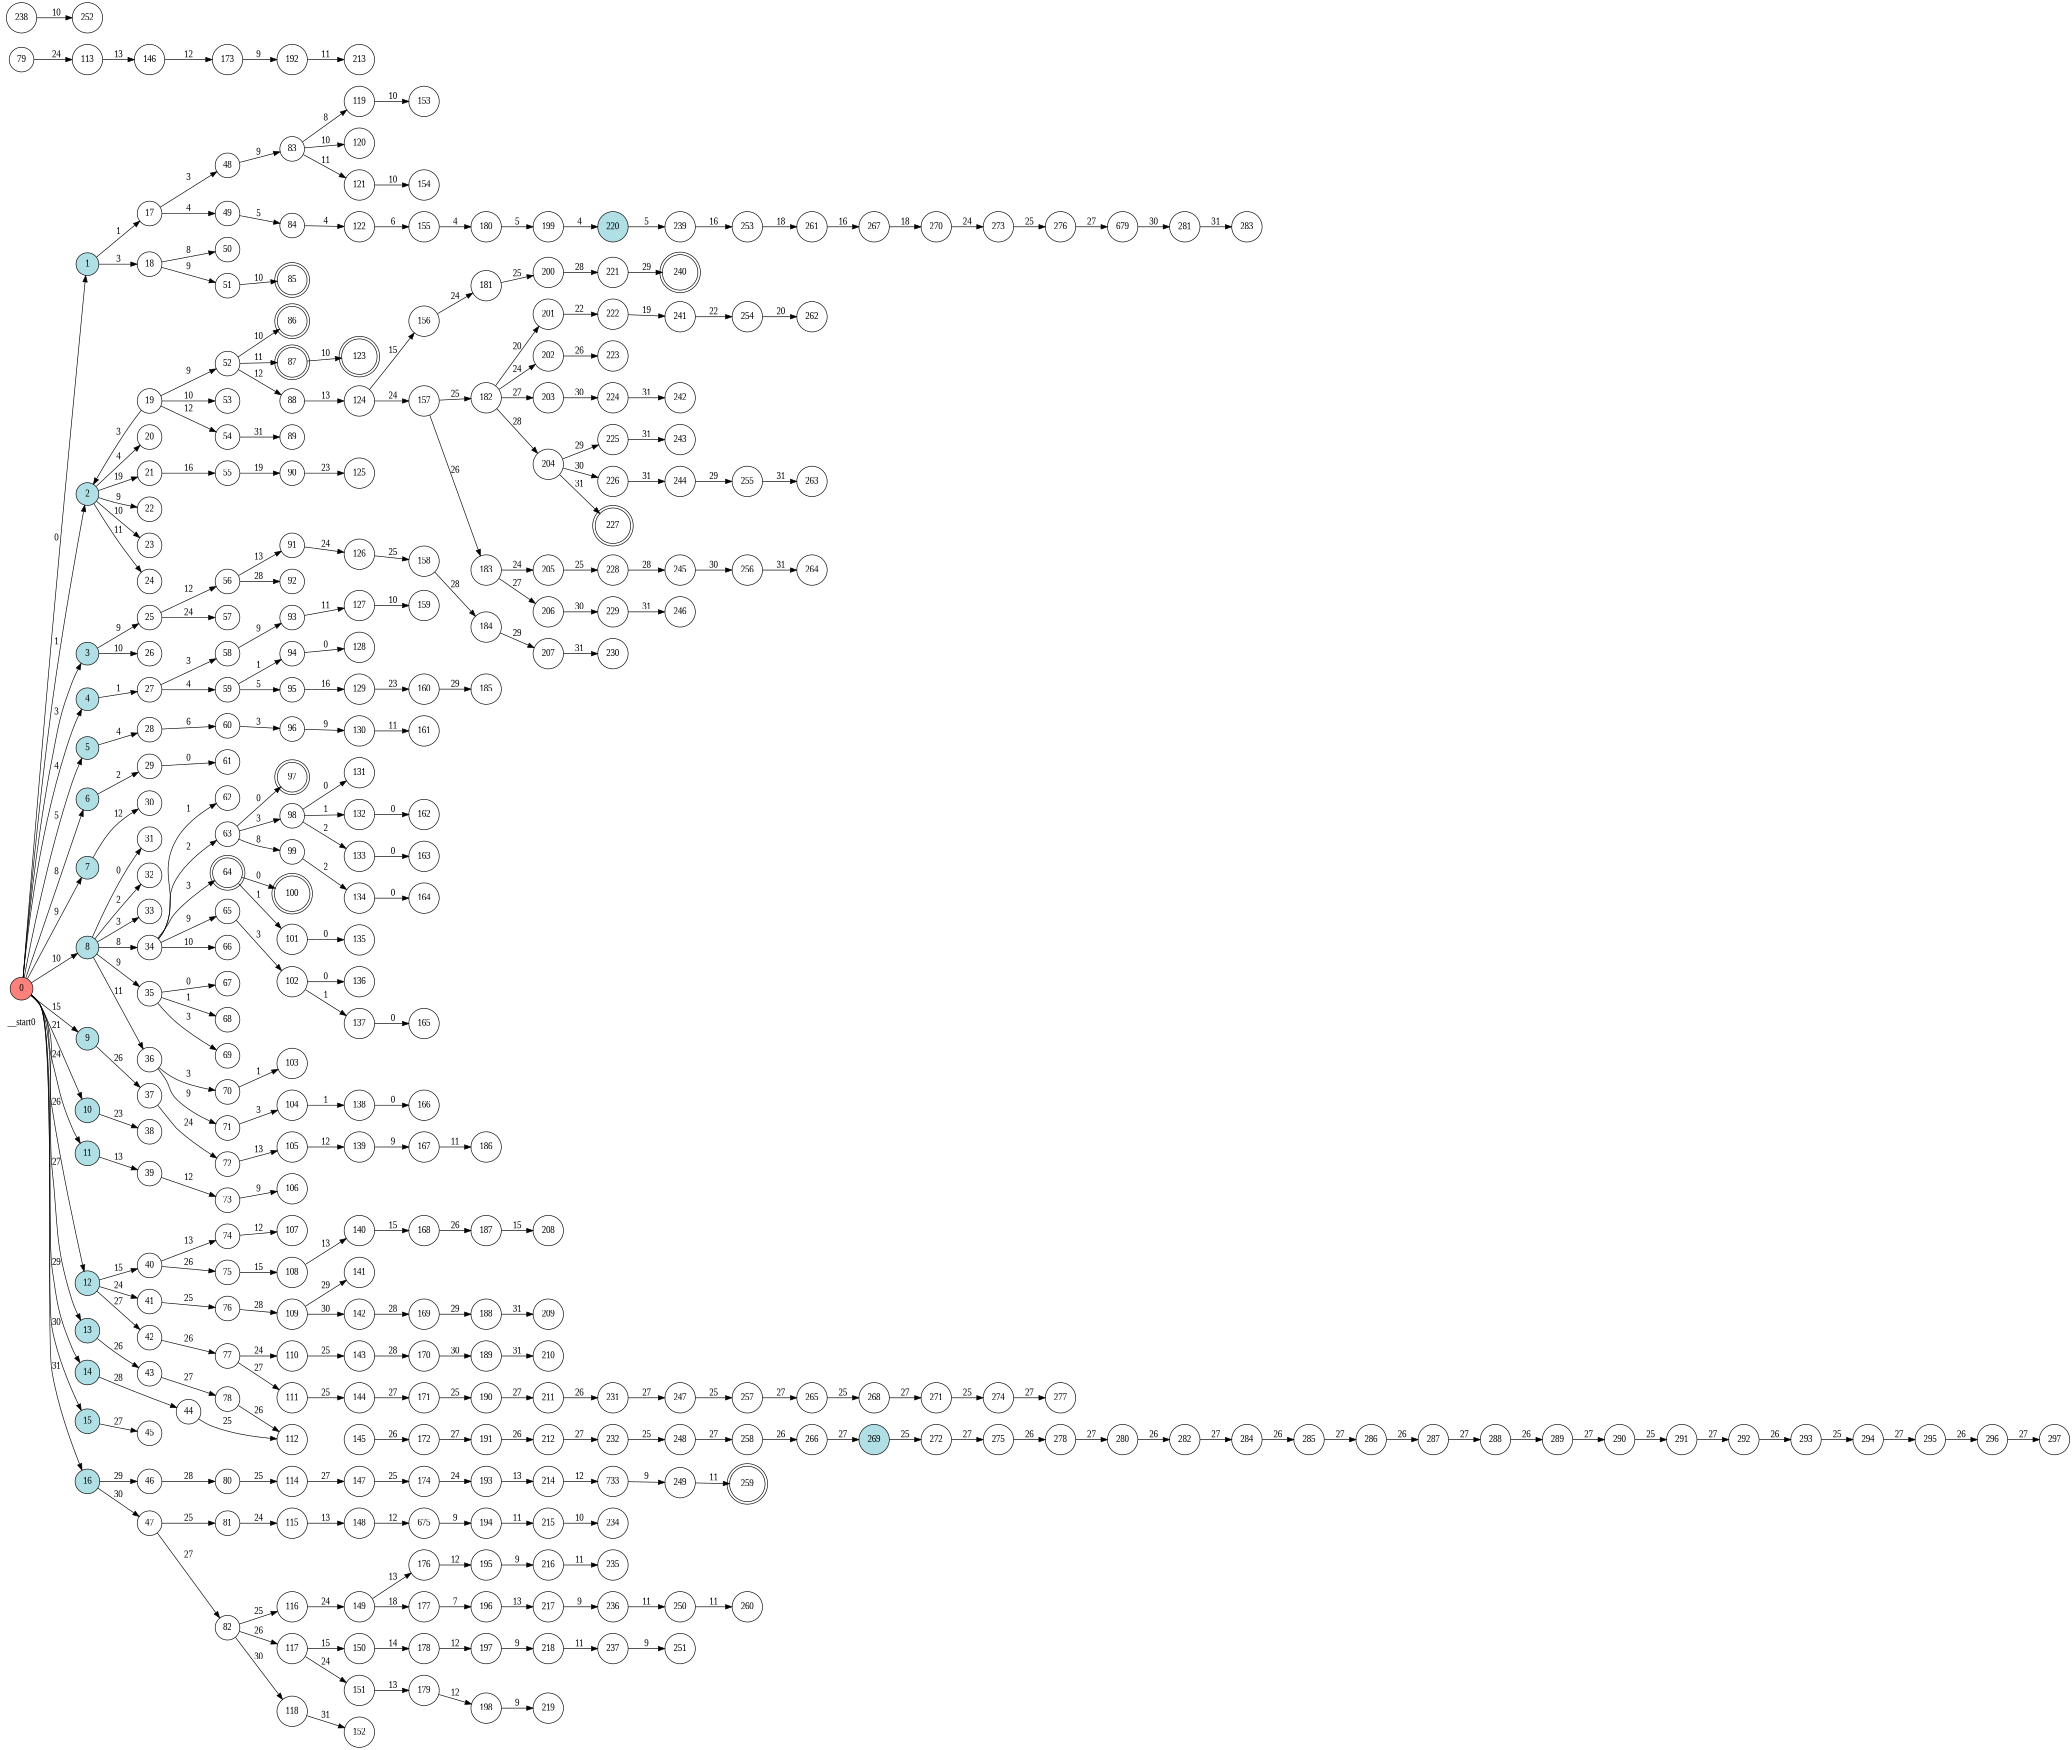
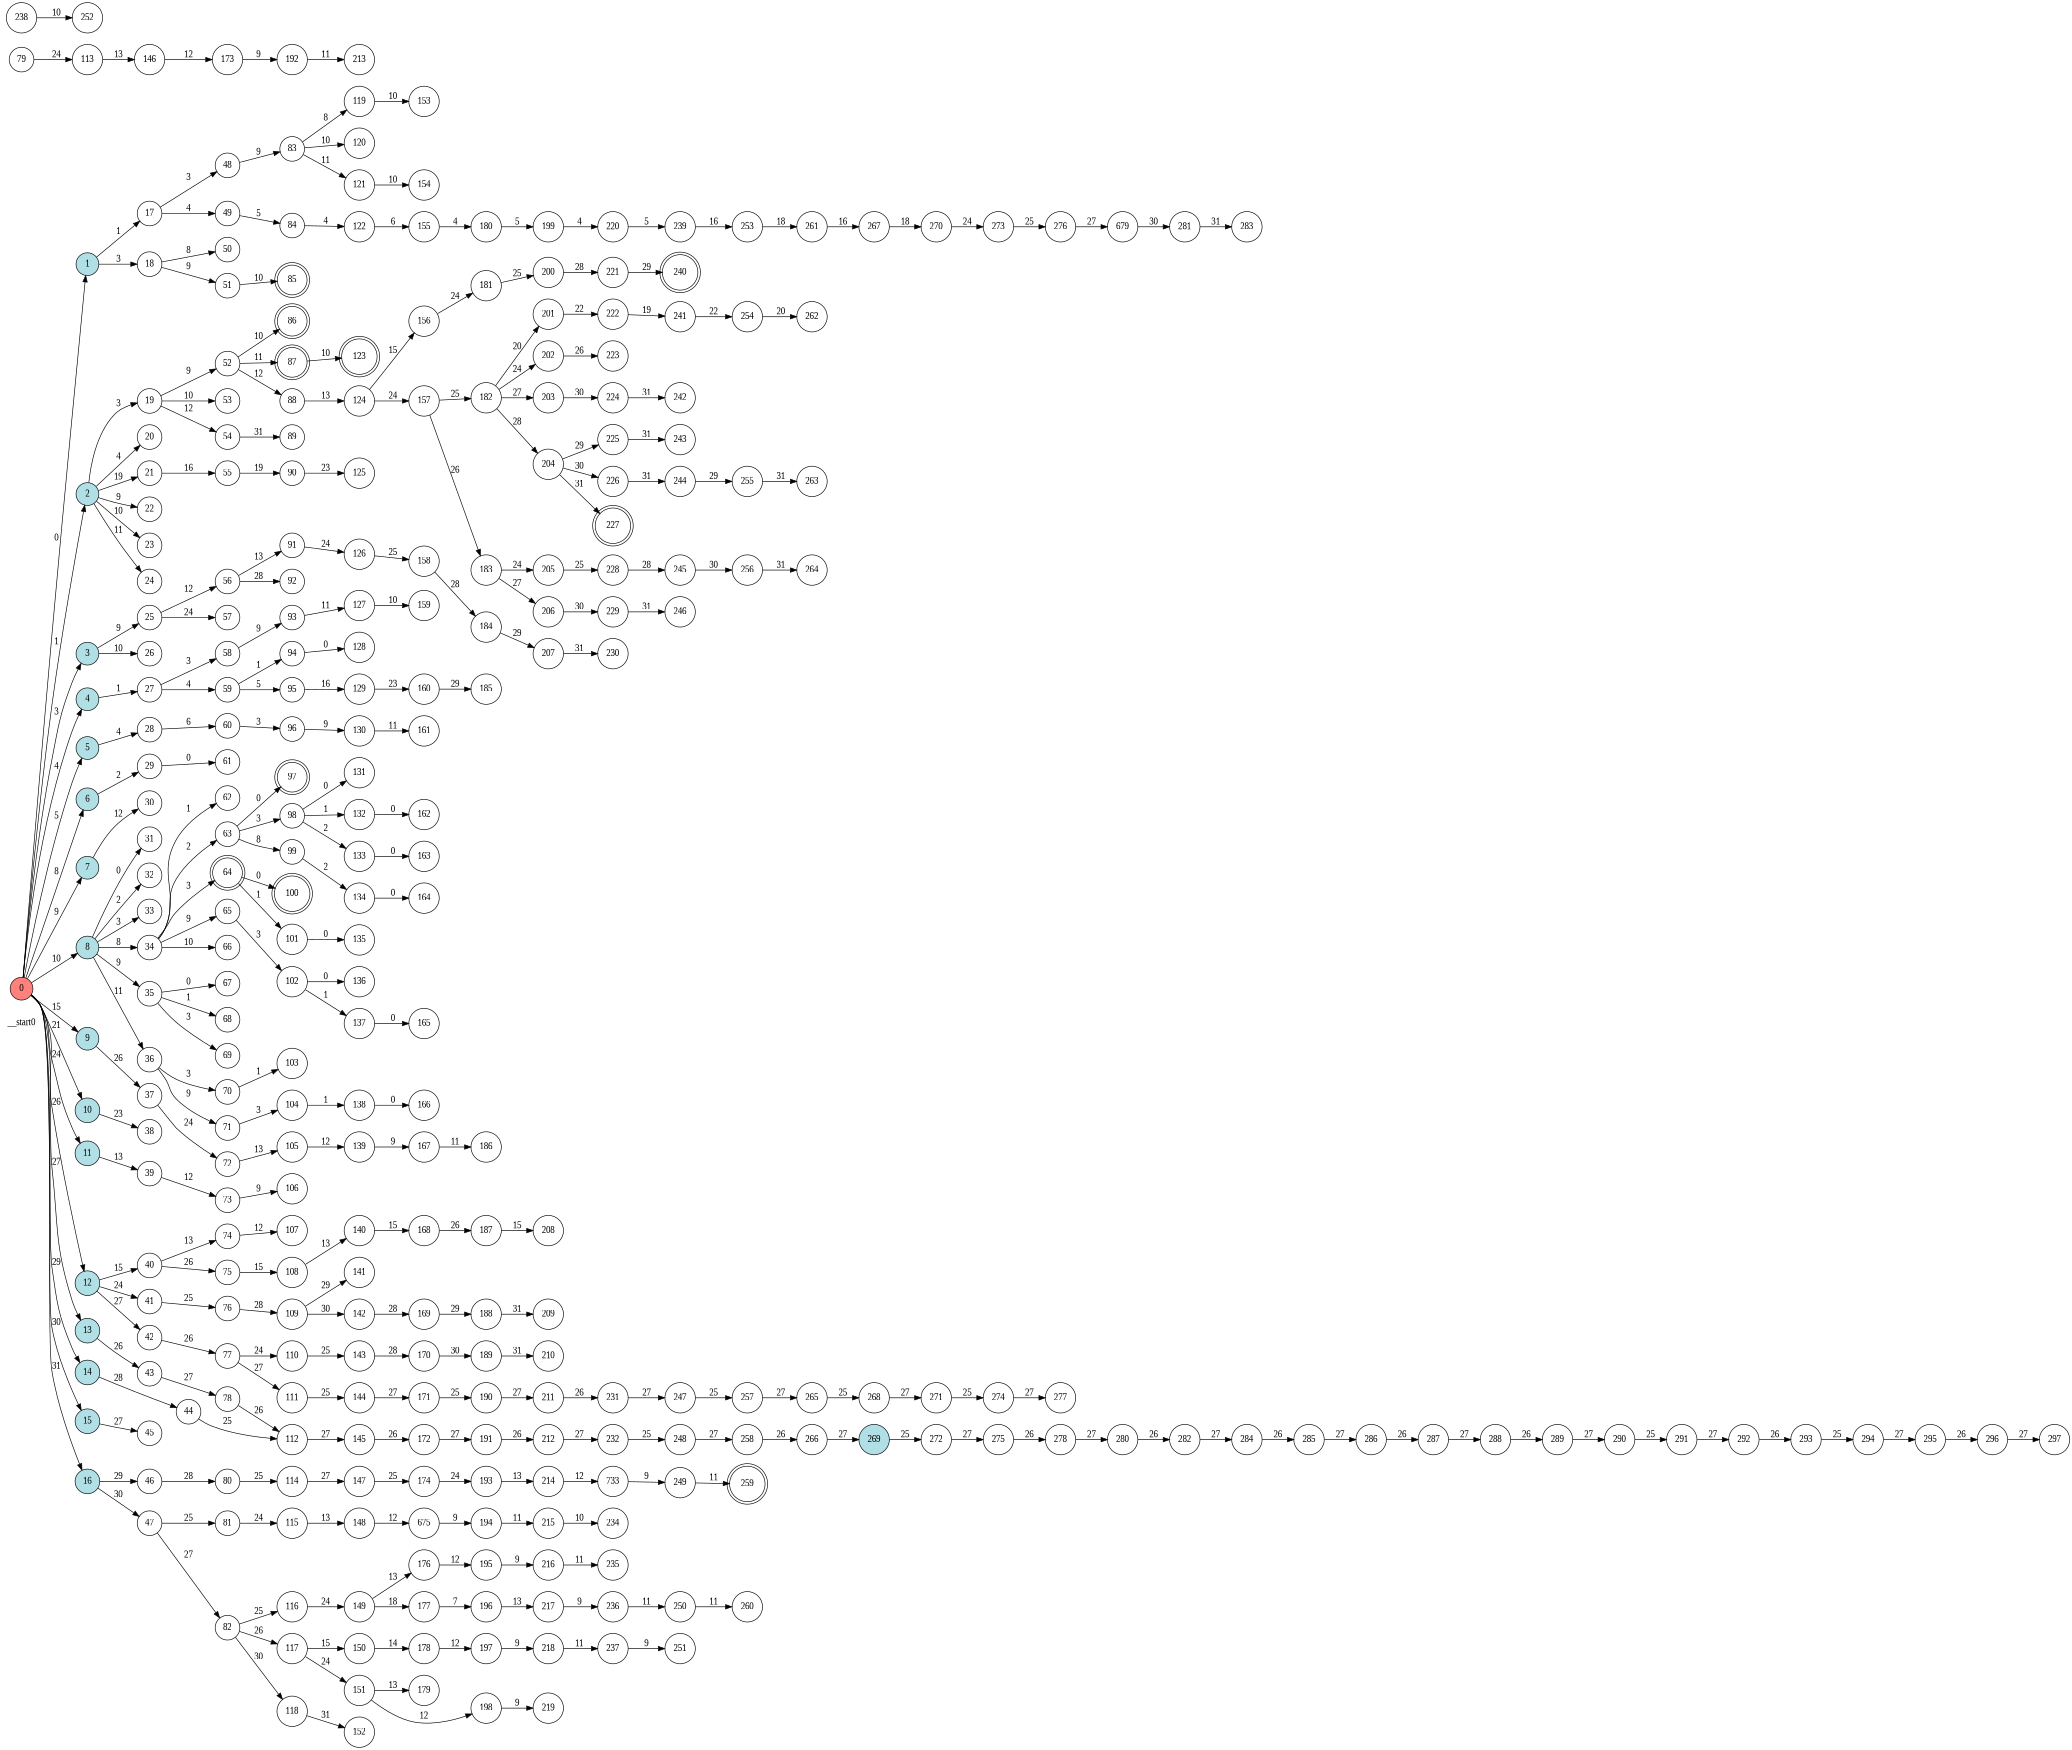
node "220": fillcolor powderblue -> white
edge "19" -> "2": reversed
edge "112" -> "145": added, label "27"
edge "179" -> "198": now "151" -> "198"
